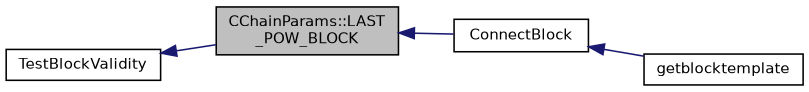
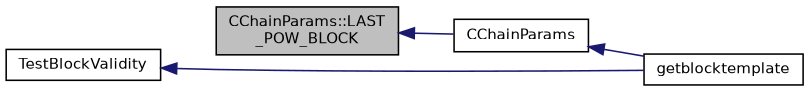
node "ConnectBlock": label "ConnectBlock" -> "CChainParams"
edge "CChainParams::LAST _POW_BLOCK" -> "TestBlockValidity": now "getblocktemplate" -> "TestBlockValidity"
